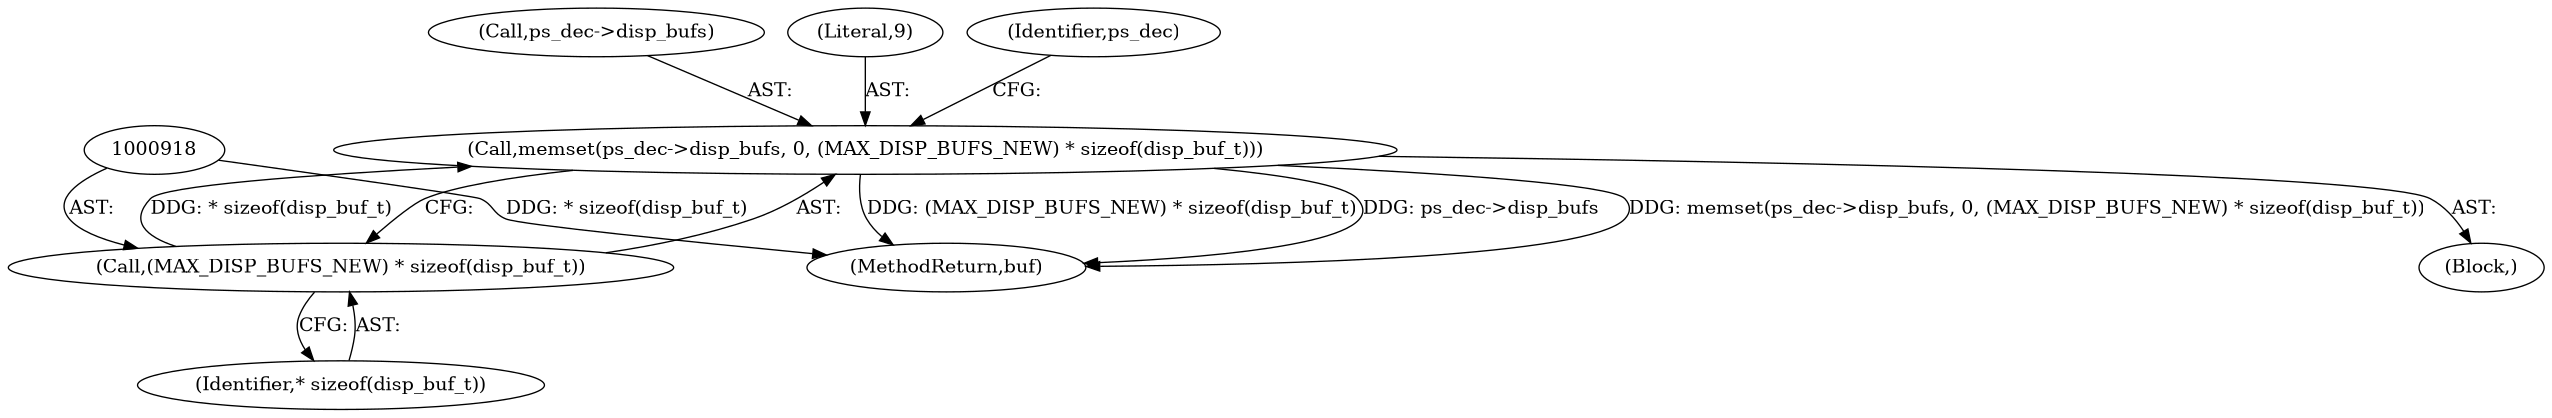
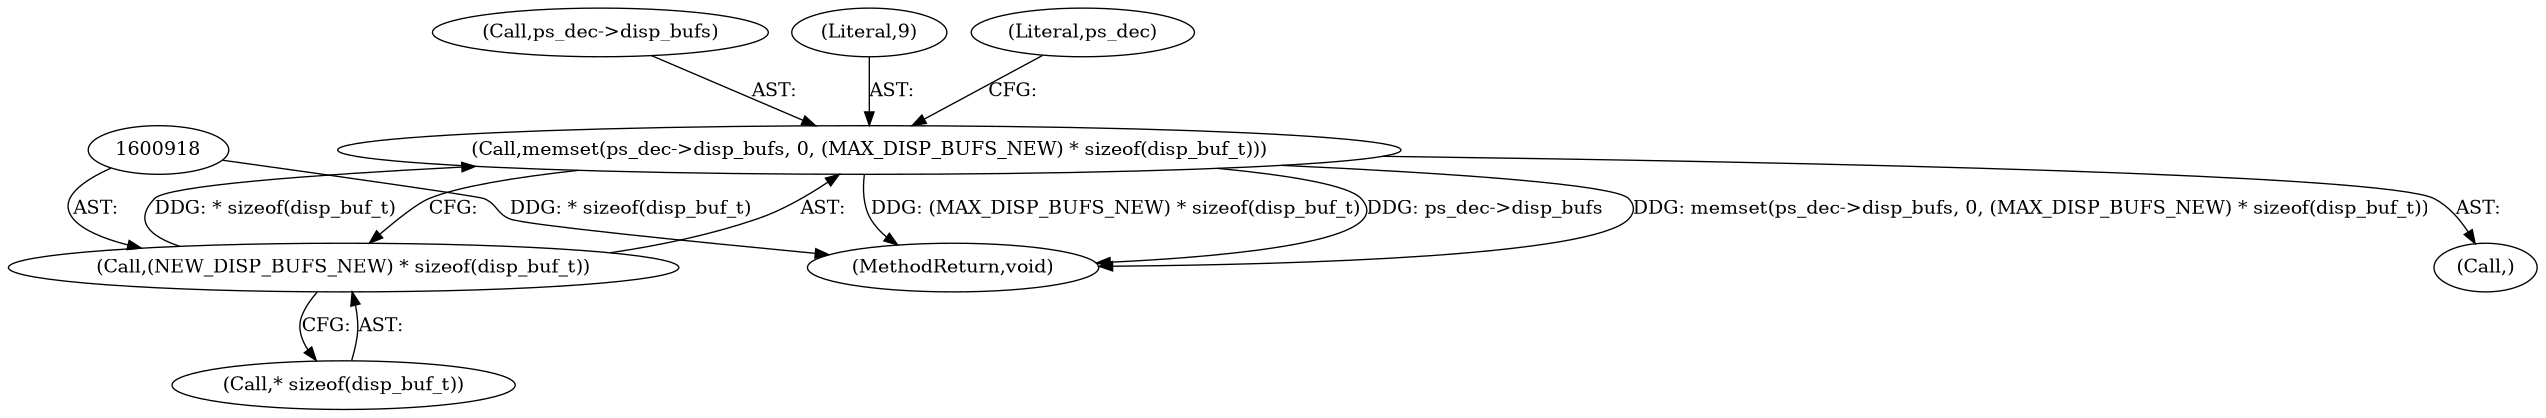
node "(Identifier,ps_dec)": label "(Identifier,ps_dec)" -> "(Literal,ps_dec)"
node "1000918": label "1000918" -> "1600918"
node "(Call,(MAX_DISP_BUFS_NEW) * sizeof(disp_buf_t))": label "(Call,(MAX_DISP_BUFS_NEW) * sizeof(disp_buf_t))" -> "(Call,(NEW_DISP_BUFS_NEW) * sizeof(disp_buf_t))"
node "(MethodReturn,buf)": label "(MethodReturn,buf)" -> "(MethodReturn,void)"
node "(Block,)": label "(Block,)" -> "(Call,)"
node "(Identifier,* sizeof(disp_buf_t))": label "(Identifier,* sizeof(disp_buf_t))" -> "(Call,* sizeof(disp_buf_t))"
